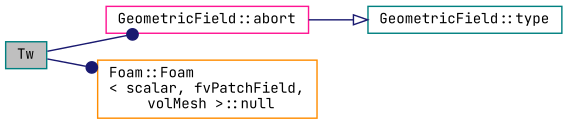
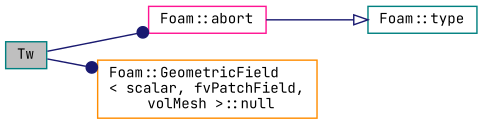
node "GeometricField::abort": label "GeometricField::abort" -> "Foam::abort"
node "GeometricField::type": label "GeometricField::type" -> "Foam::type"
node "Foam::Foam < scalar, fvPatchField, volMesh >::null": label "Foam::Foam < scalar, fvPatchField, volMesh >::null" -> "Foam::GeometricField < scalar, fvPatchField, volMesh >::null"
